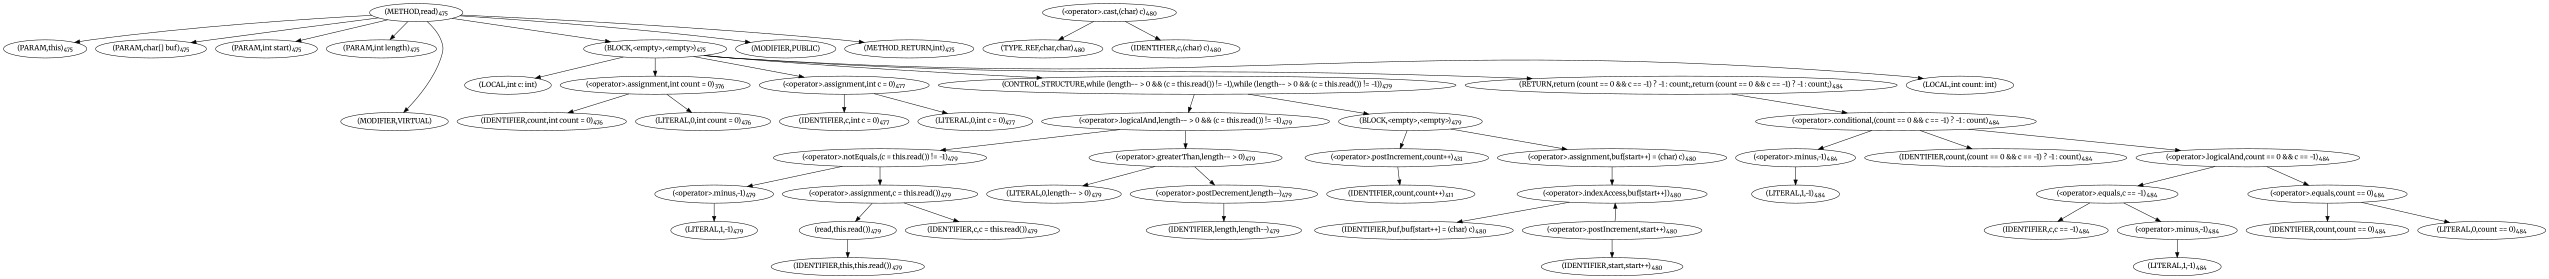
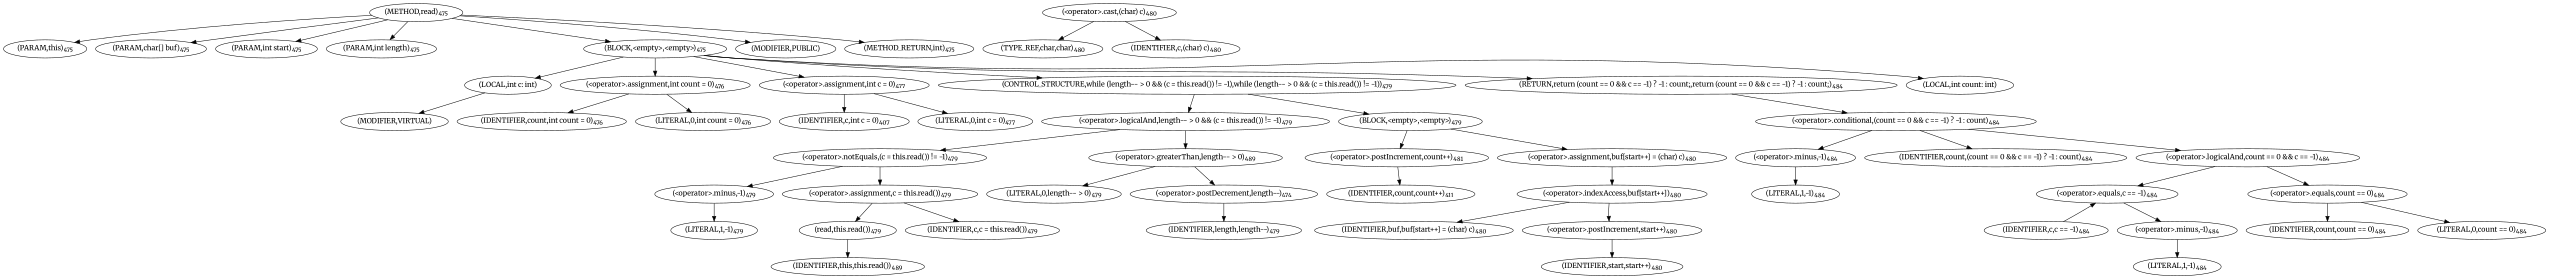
edge "(METHOD,read)" -> "(MODIFIER,VIRTUAL)": now "(LOCAL,int c: int)" -> "(MODIFIER,VIRTUAL)"
node "(<operator>.assignment,int count = 0)": text "376" -> "476"
node "(IDENTIFIER,c,int c = 0)": text "477" -> "407"
node "(<operator>.greaterThan,length-- > 0)": text "479" -> "489"
node "(<operator>.postIncrement,count++)": text "431" -> "481"
node "(<operator>.postDecrement,length--)": text "479" -> "474"
edge "(<operator>.equals,c == -1)" -> "(IDENTIFIER,c,c == -1)": reversed
edge "(<operator>.postIncrement,start++)" -> "(<operator>.indexAccess,buf[start++])": reversed
node "(IDENTIFIER,this,this.read())": text "479" -> "489"
